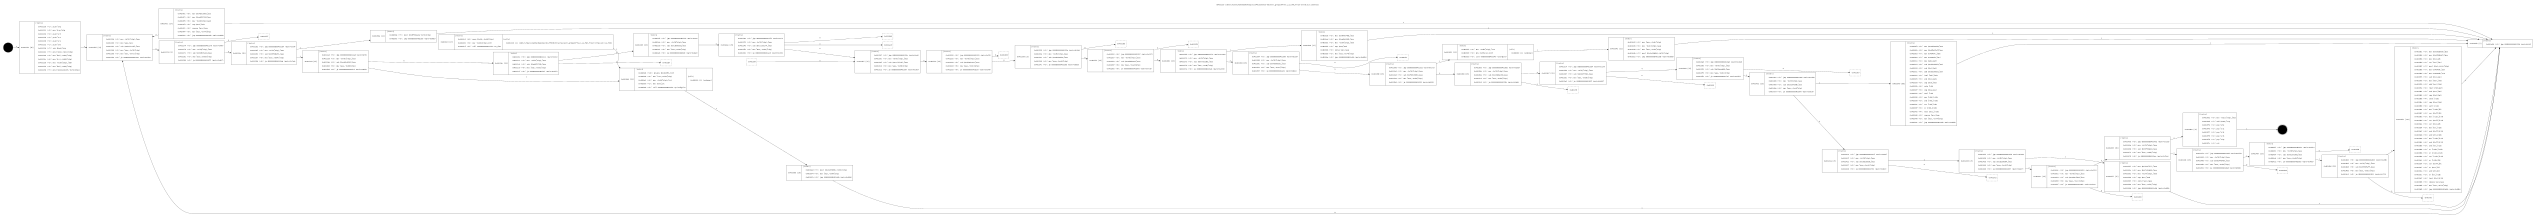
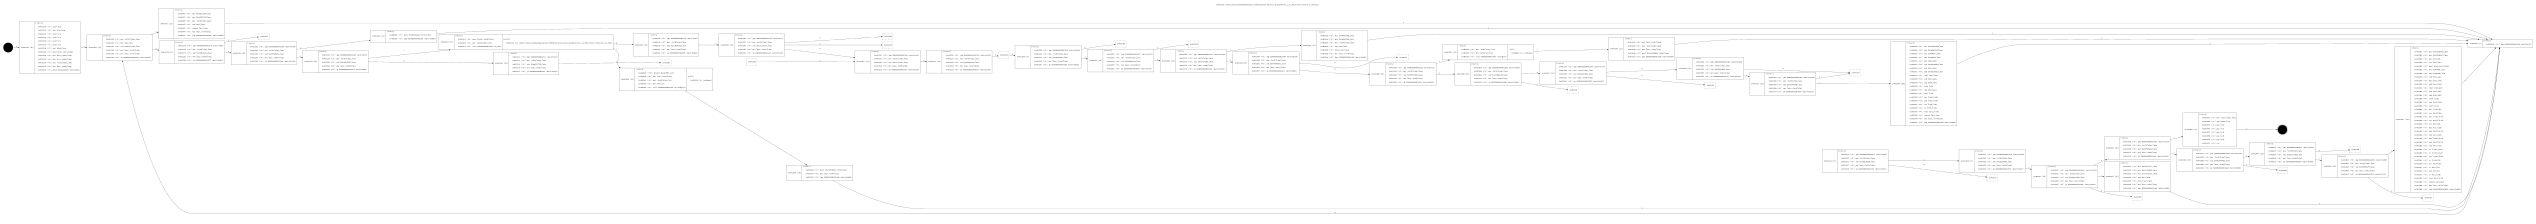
edge "0x4014ec [27]" -> "0x40125d [23]": reversed
edge "0x4012bc [25]" -> "0x4012d5 [25]": now "0x4016c3 [17]" -> "0x4012d5 [25]"
edge "0x401320 [25]" -> "0x401339 [25]": now "0x401629" -> "0x401339 [25]"
edge "0x4012a3 [25]" -> "0x4016d4 [25]": now "0x4012a3 [25]" -> "0x4016c3 [17]"
edge "0x401401 [25]" -> "0x40141a [25]": now "0x401401 [25]" -> "0x4017e7"
edge "0x401433 [25]" -> "0x401657 [27]": now "0x40144c [25]" -> "0x401657 [27]"
